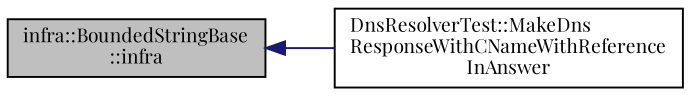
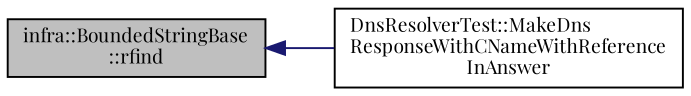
node "infra::BoundedStringBase ::infra": label "infra::BoundedStringBase ::infra" -> "infra::BoundedStringBase ::rfind"
